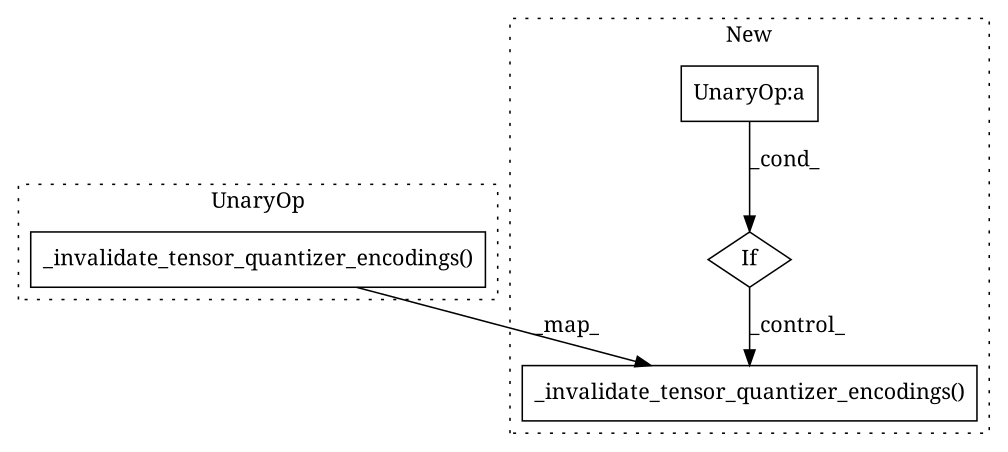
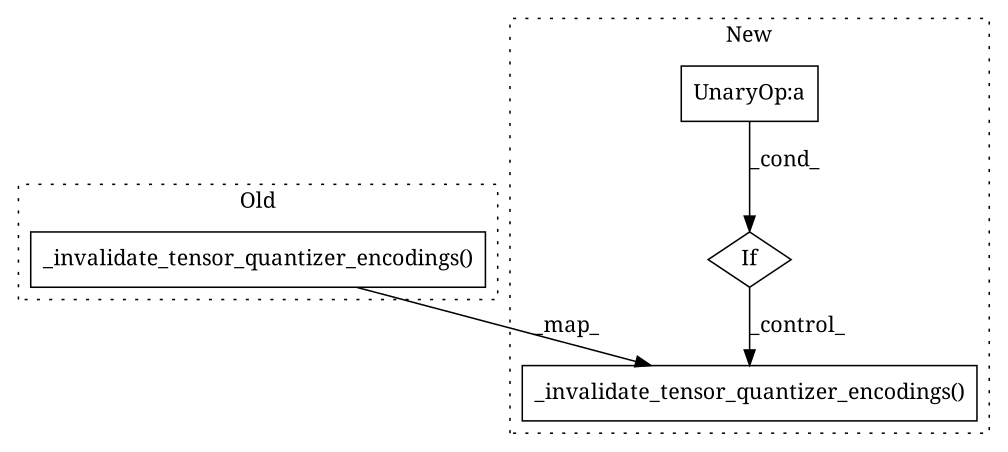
cluster "UnaryOp": label "UnaryOp" -> "Old"
